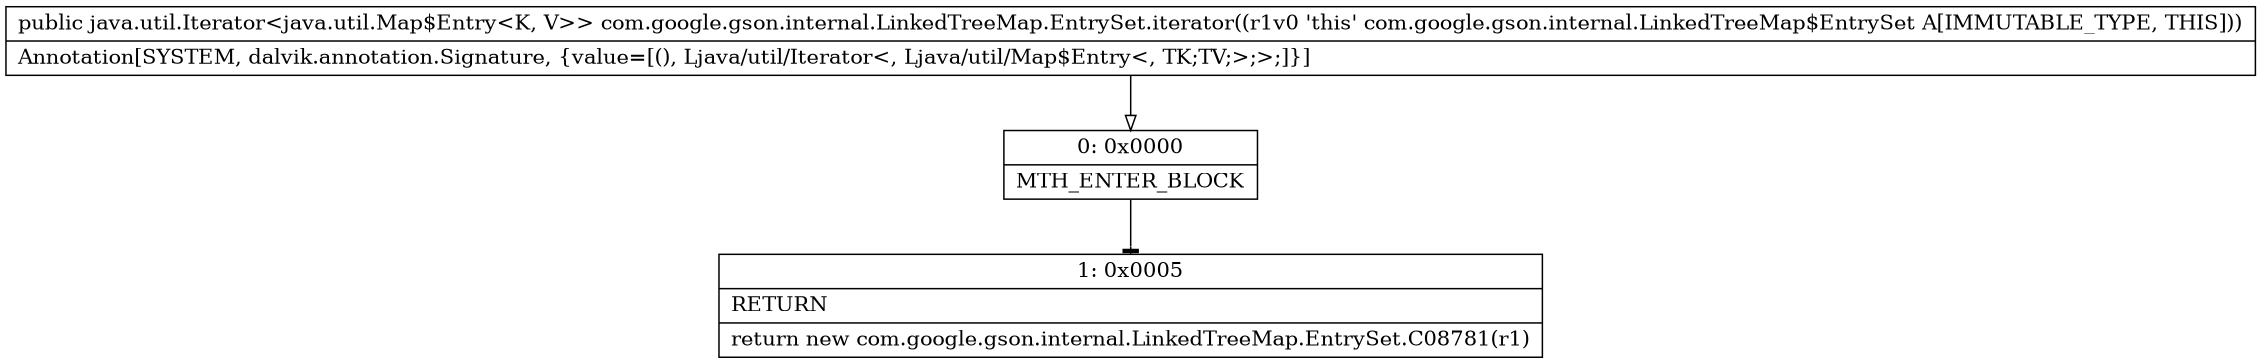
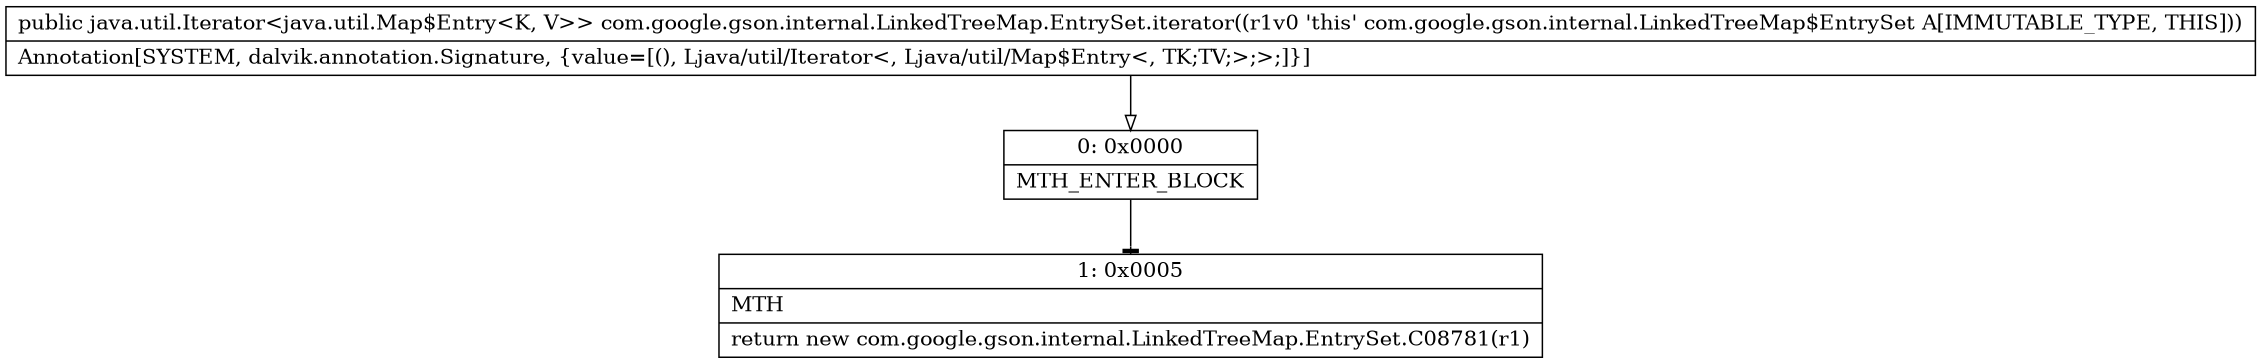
node "1: 0x0005": text "RETURN" -> "MTH"
